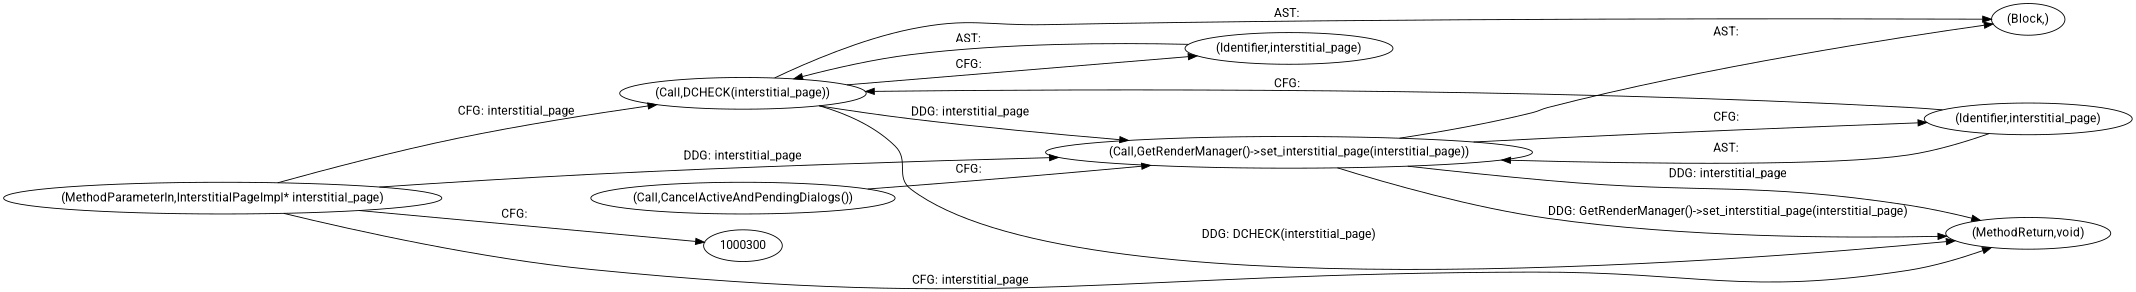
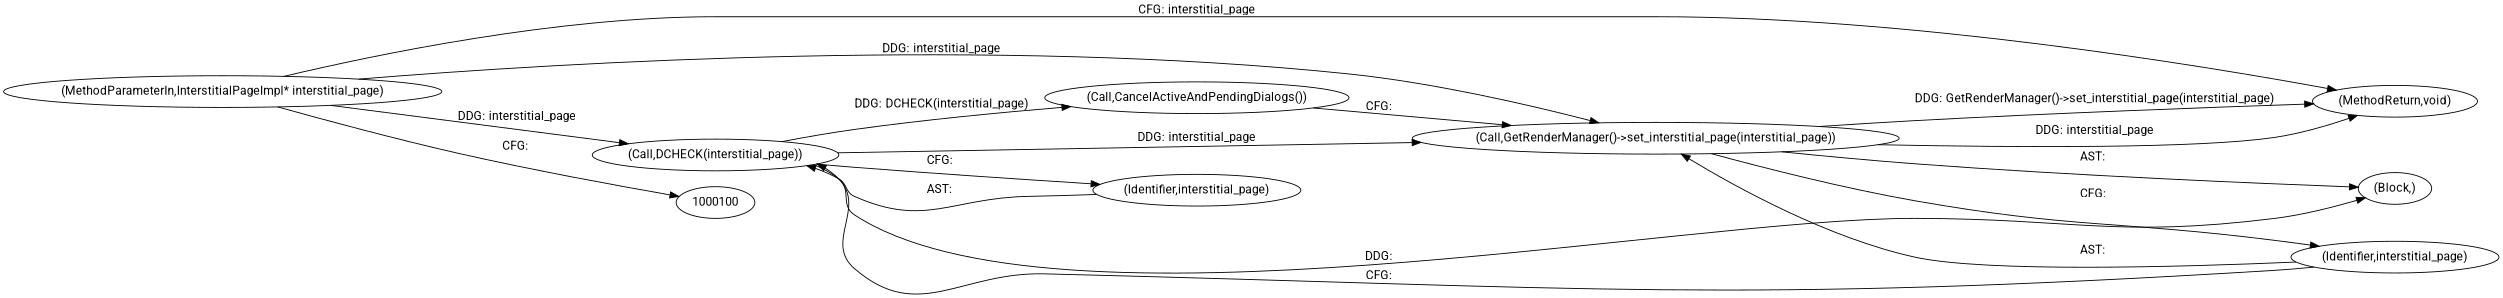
edge "(Call,DCHECK(interstitial_page))" -> "(Block,)": label "AST: " -> "DDG: "
edge "(MethodParameterIn,InterstitialPageImpl* interstitial_page)" -> "(Call,DCHECK(interstitial_page))": label "CFG: interstitial_page" -> "DDG: interstitial_page"
node "1000300": label "1000300" -> "1000100"
edge "(Call,DCHECK(interstitial_page))" -> "(MethodReturn,void)": now "(Call,DCHECK(interstitial_page))" -> "(Call,CancelActiveAndPendingDialogs())"
